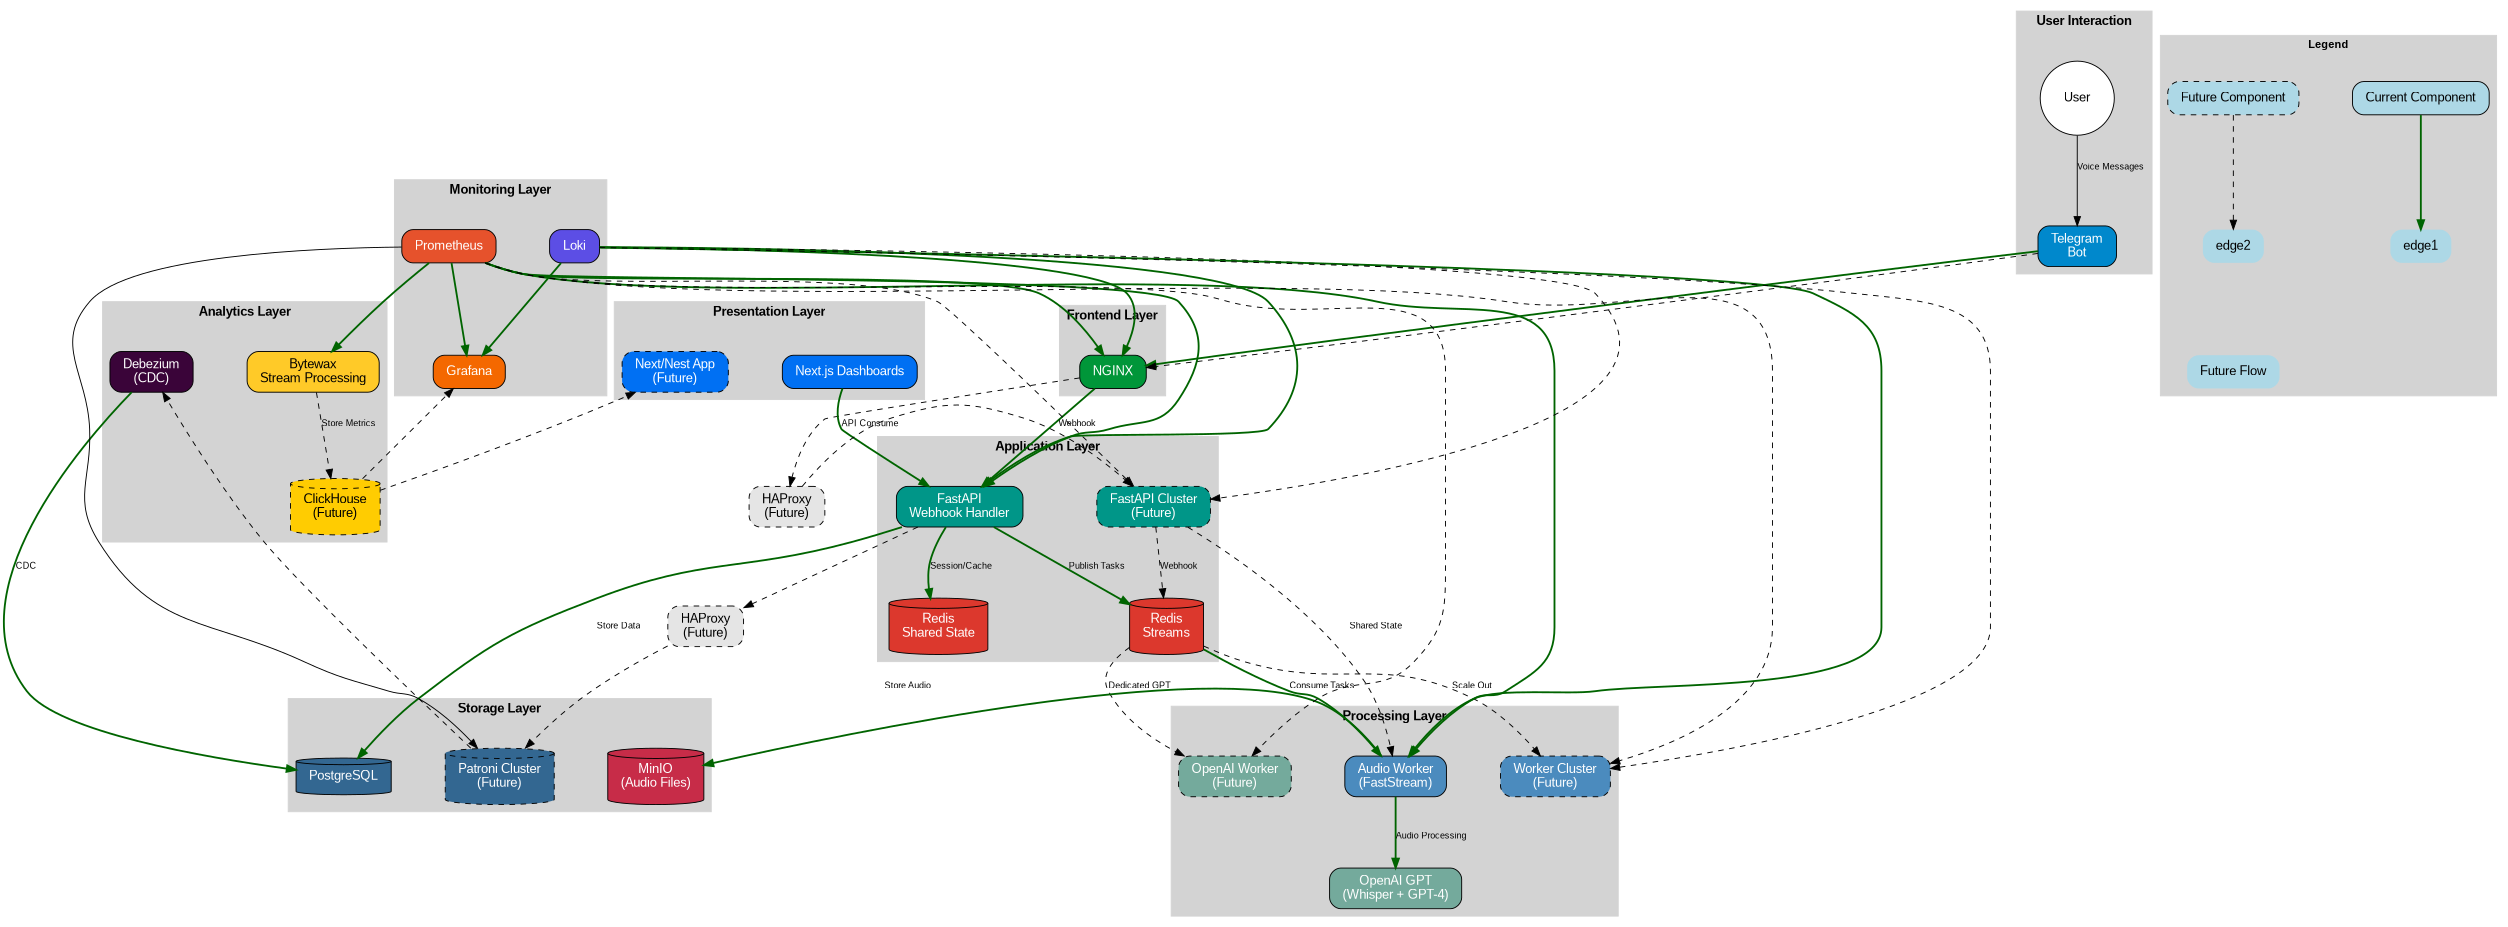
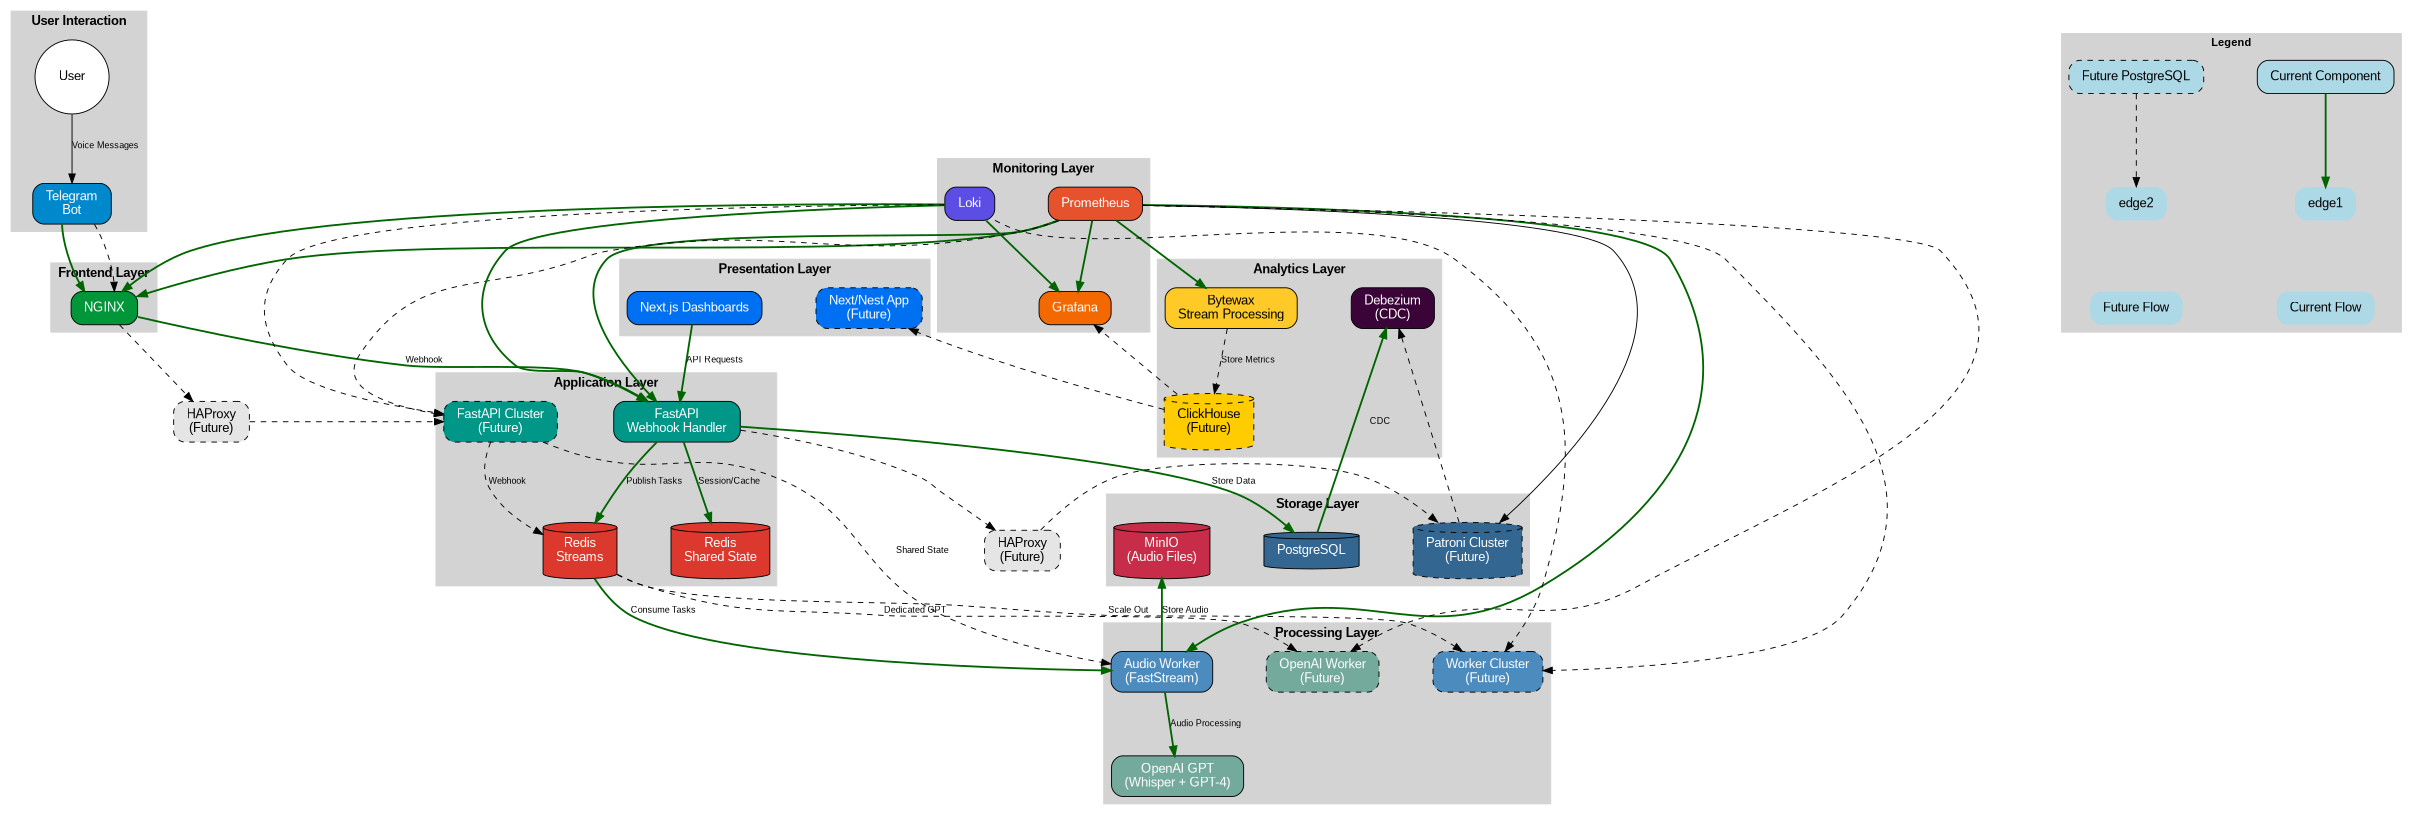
node "Future Component": label "Future Component" -> "Future PostgreSQL"
node "Current Flow": added
edge "Loki" -> "Audio Worker (FastStream)": removed
edge "Next.js Dashboards" -> "FastAPI Webhook Handler": label "API Consume" -> "API Requests"
edge "Debezium (CDC)" -> "PostgreSQL": reversed
